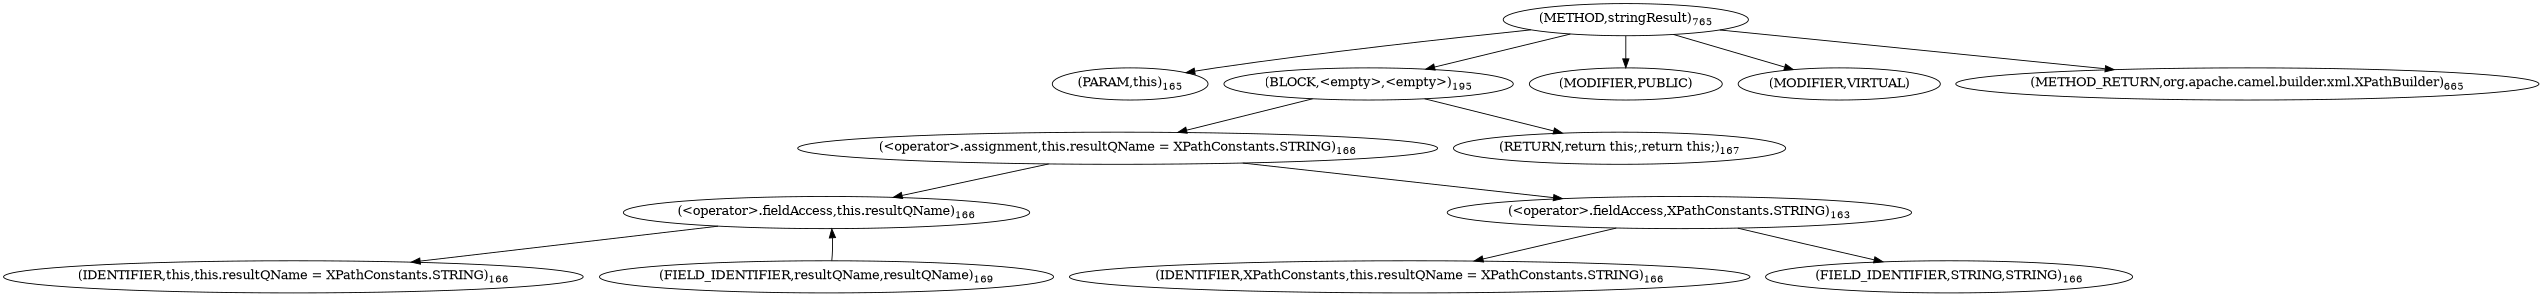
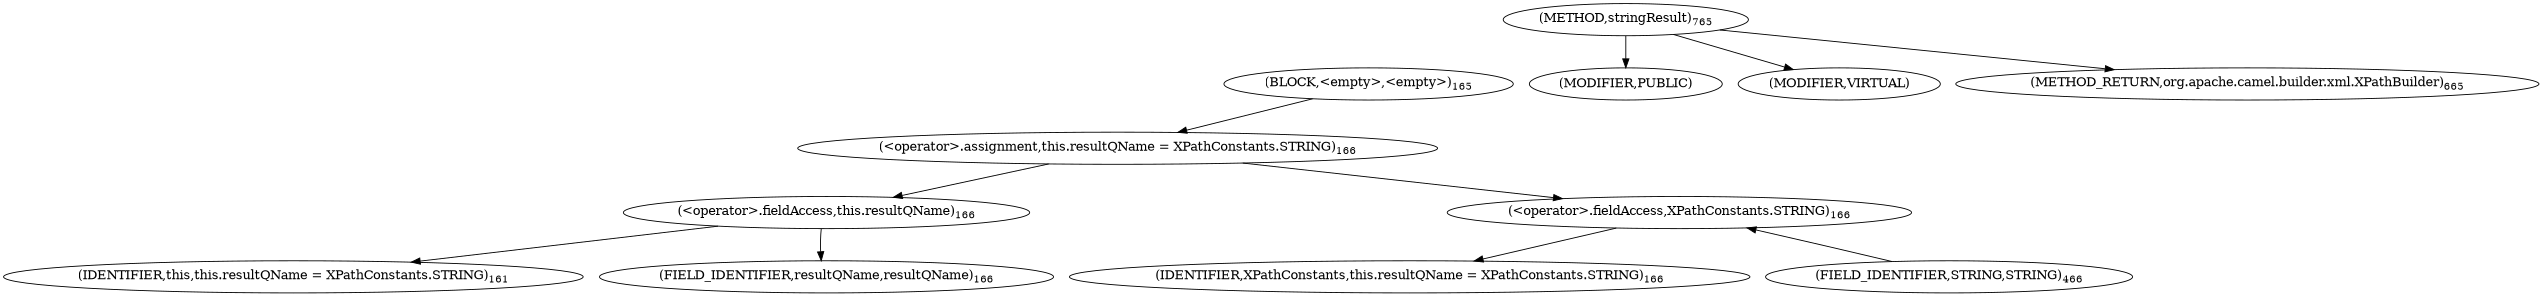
edge "(METHOD,stringResult)" -> "(BLOCK,<empty>,<empty>)": removed
node "(BLOCK,<empty>,<empty>)": text "195" -> "165"
node "(PARAM,this)": removed
node "(RETURN,return this;,return this;)": removed
node "(<operator>.fieldAccess,XPathConstants.STRING)": text "163" -> "166"
edge "(<operator>.fieldAccess,XPathConstants.STRING)" -> "(FIELD_IDENTIFIER,STRING,STRING)": reversed
edge "(FIELD_IDENTIFIER,resultQName,resultQName)" -> "(<operator>.fieldAccess,this.resultQName)": reversed
node "(IDENTIFIER,this,this.resultQName = XPathConstants.STRING)": text "166" -> "161"
node "(FIELD_IDENTIFIER,resultQName,resultQName)": text "169" -> "166"
node "(FIELD_IDENTIFIER,STRING,STRING)": text "166" -> "466"
